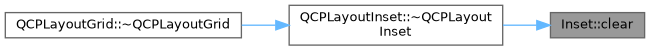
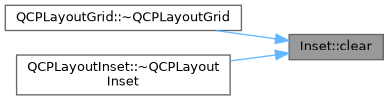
edge "QCPLayoutGrid::~QCPLayoutGrid" -> "QCPLayoutInset::~QCPLayout Inset": now "QCPLayoutGrid::~QCPLayoutGrid" -> "Inset::clear"
